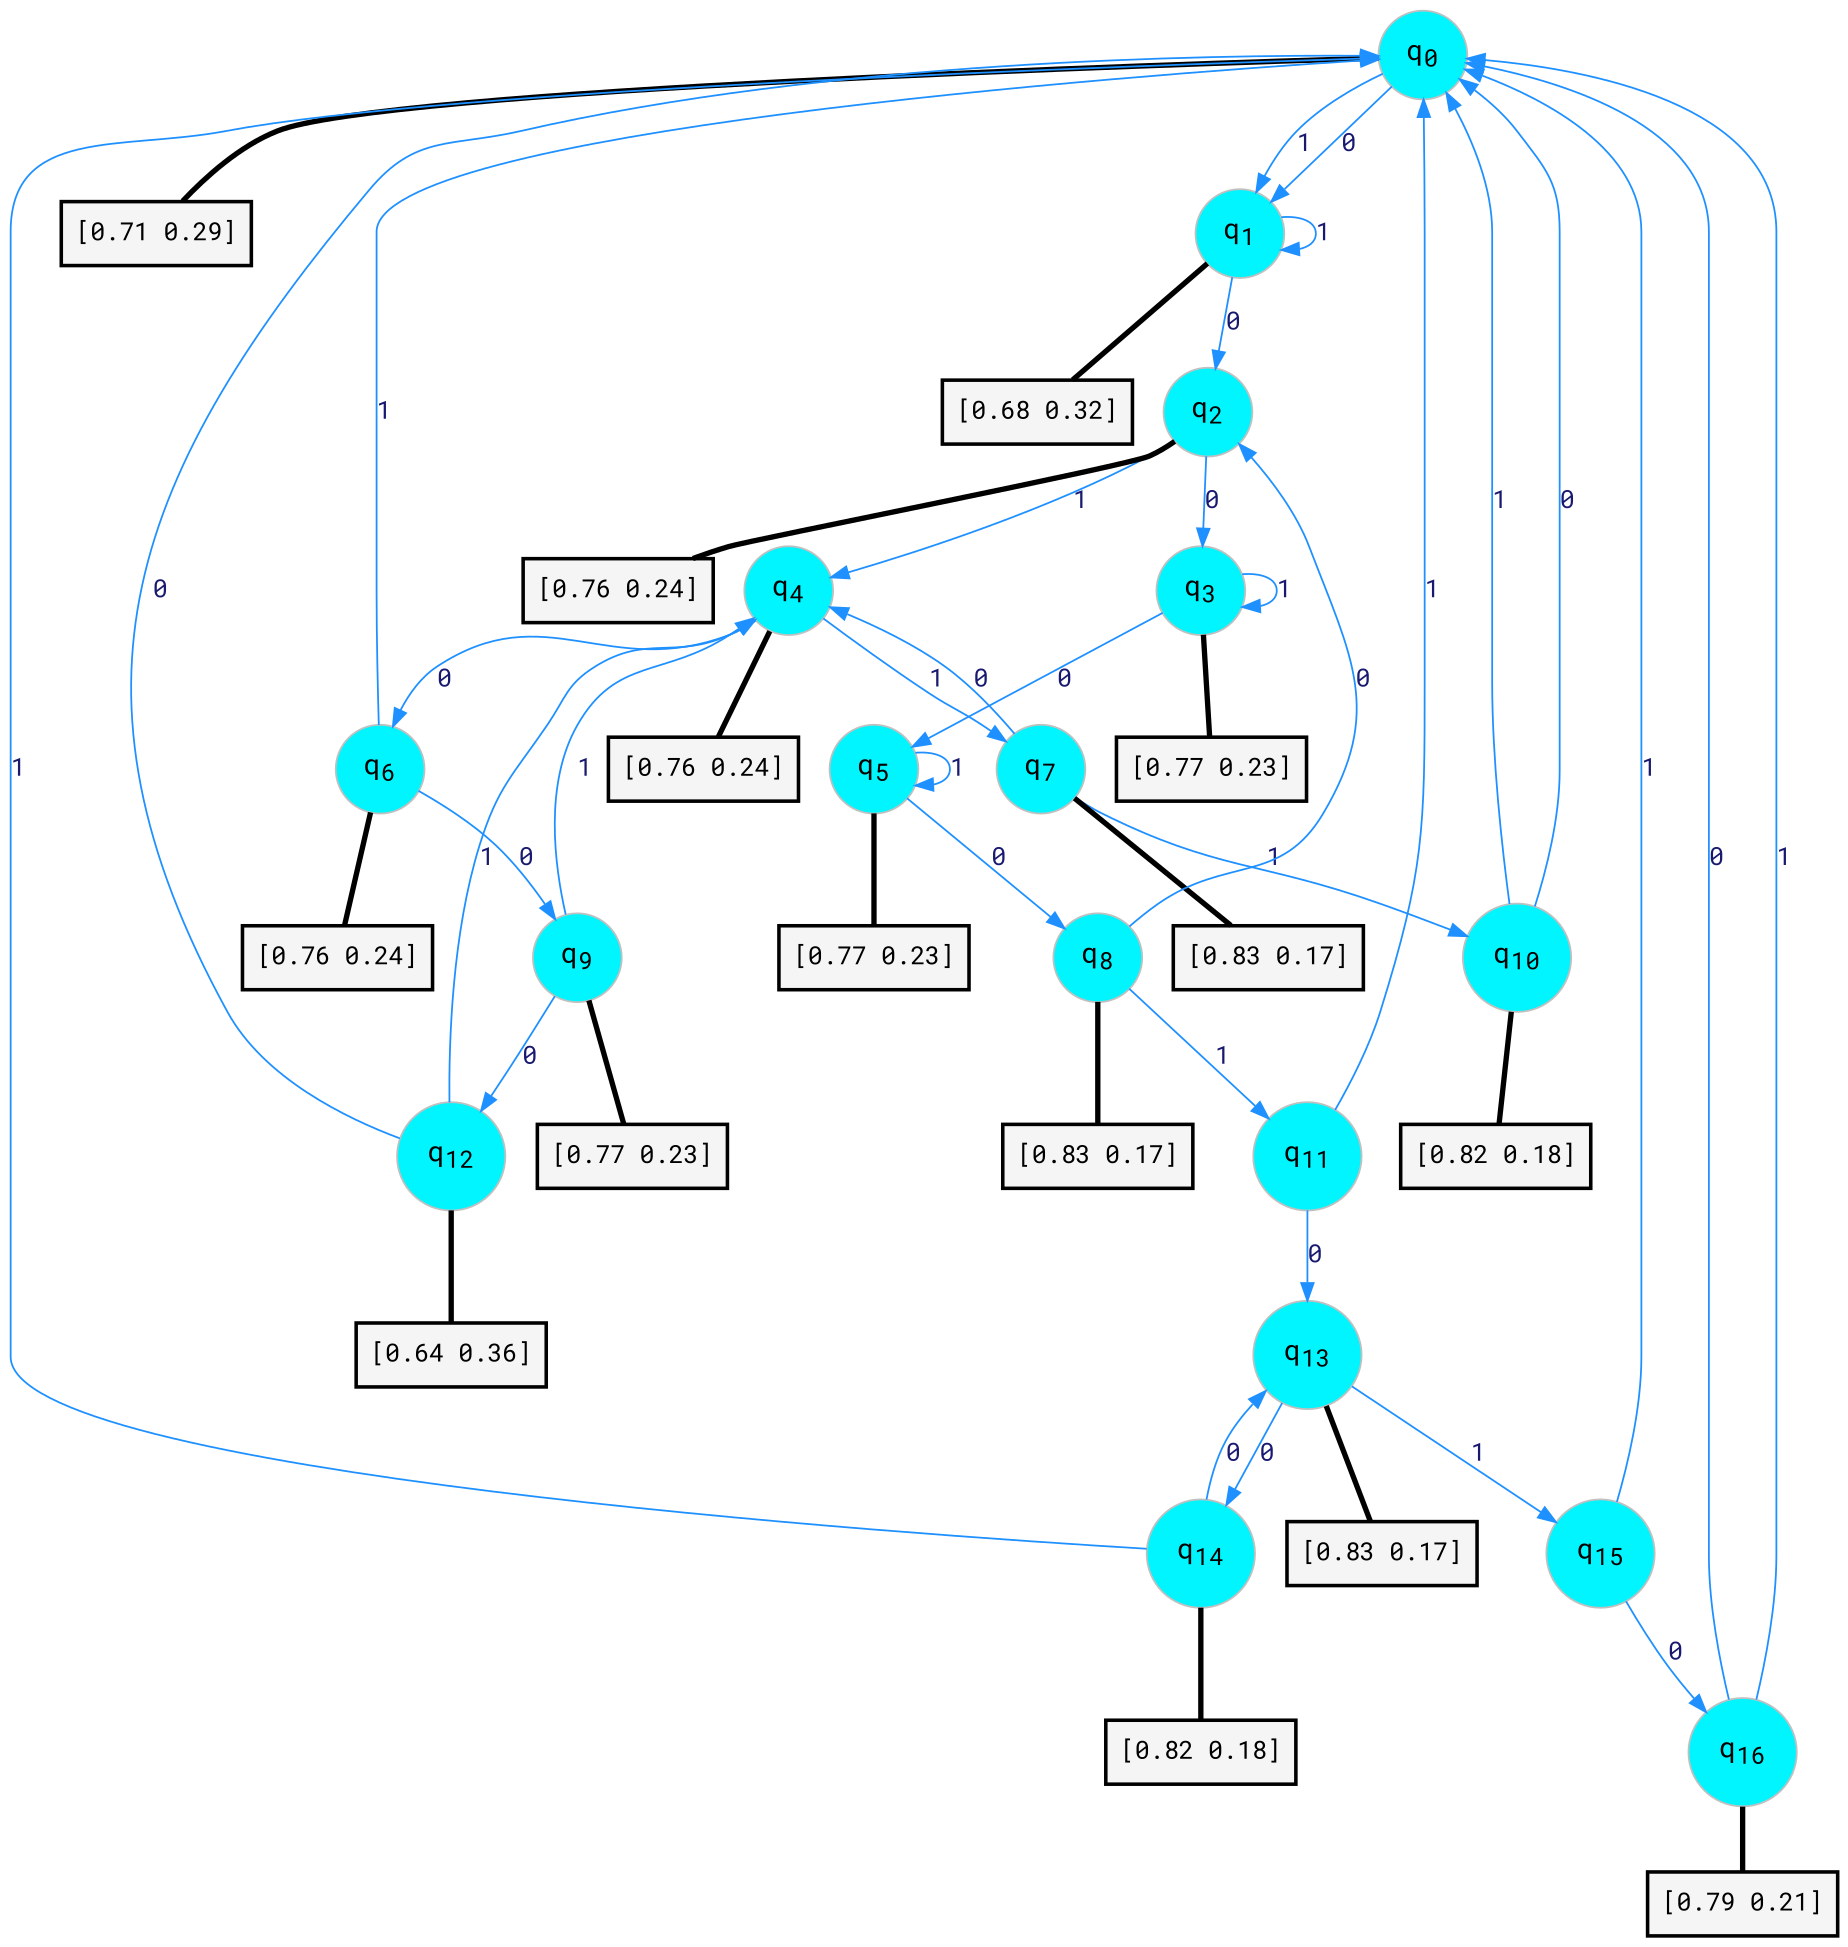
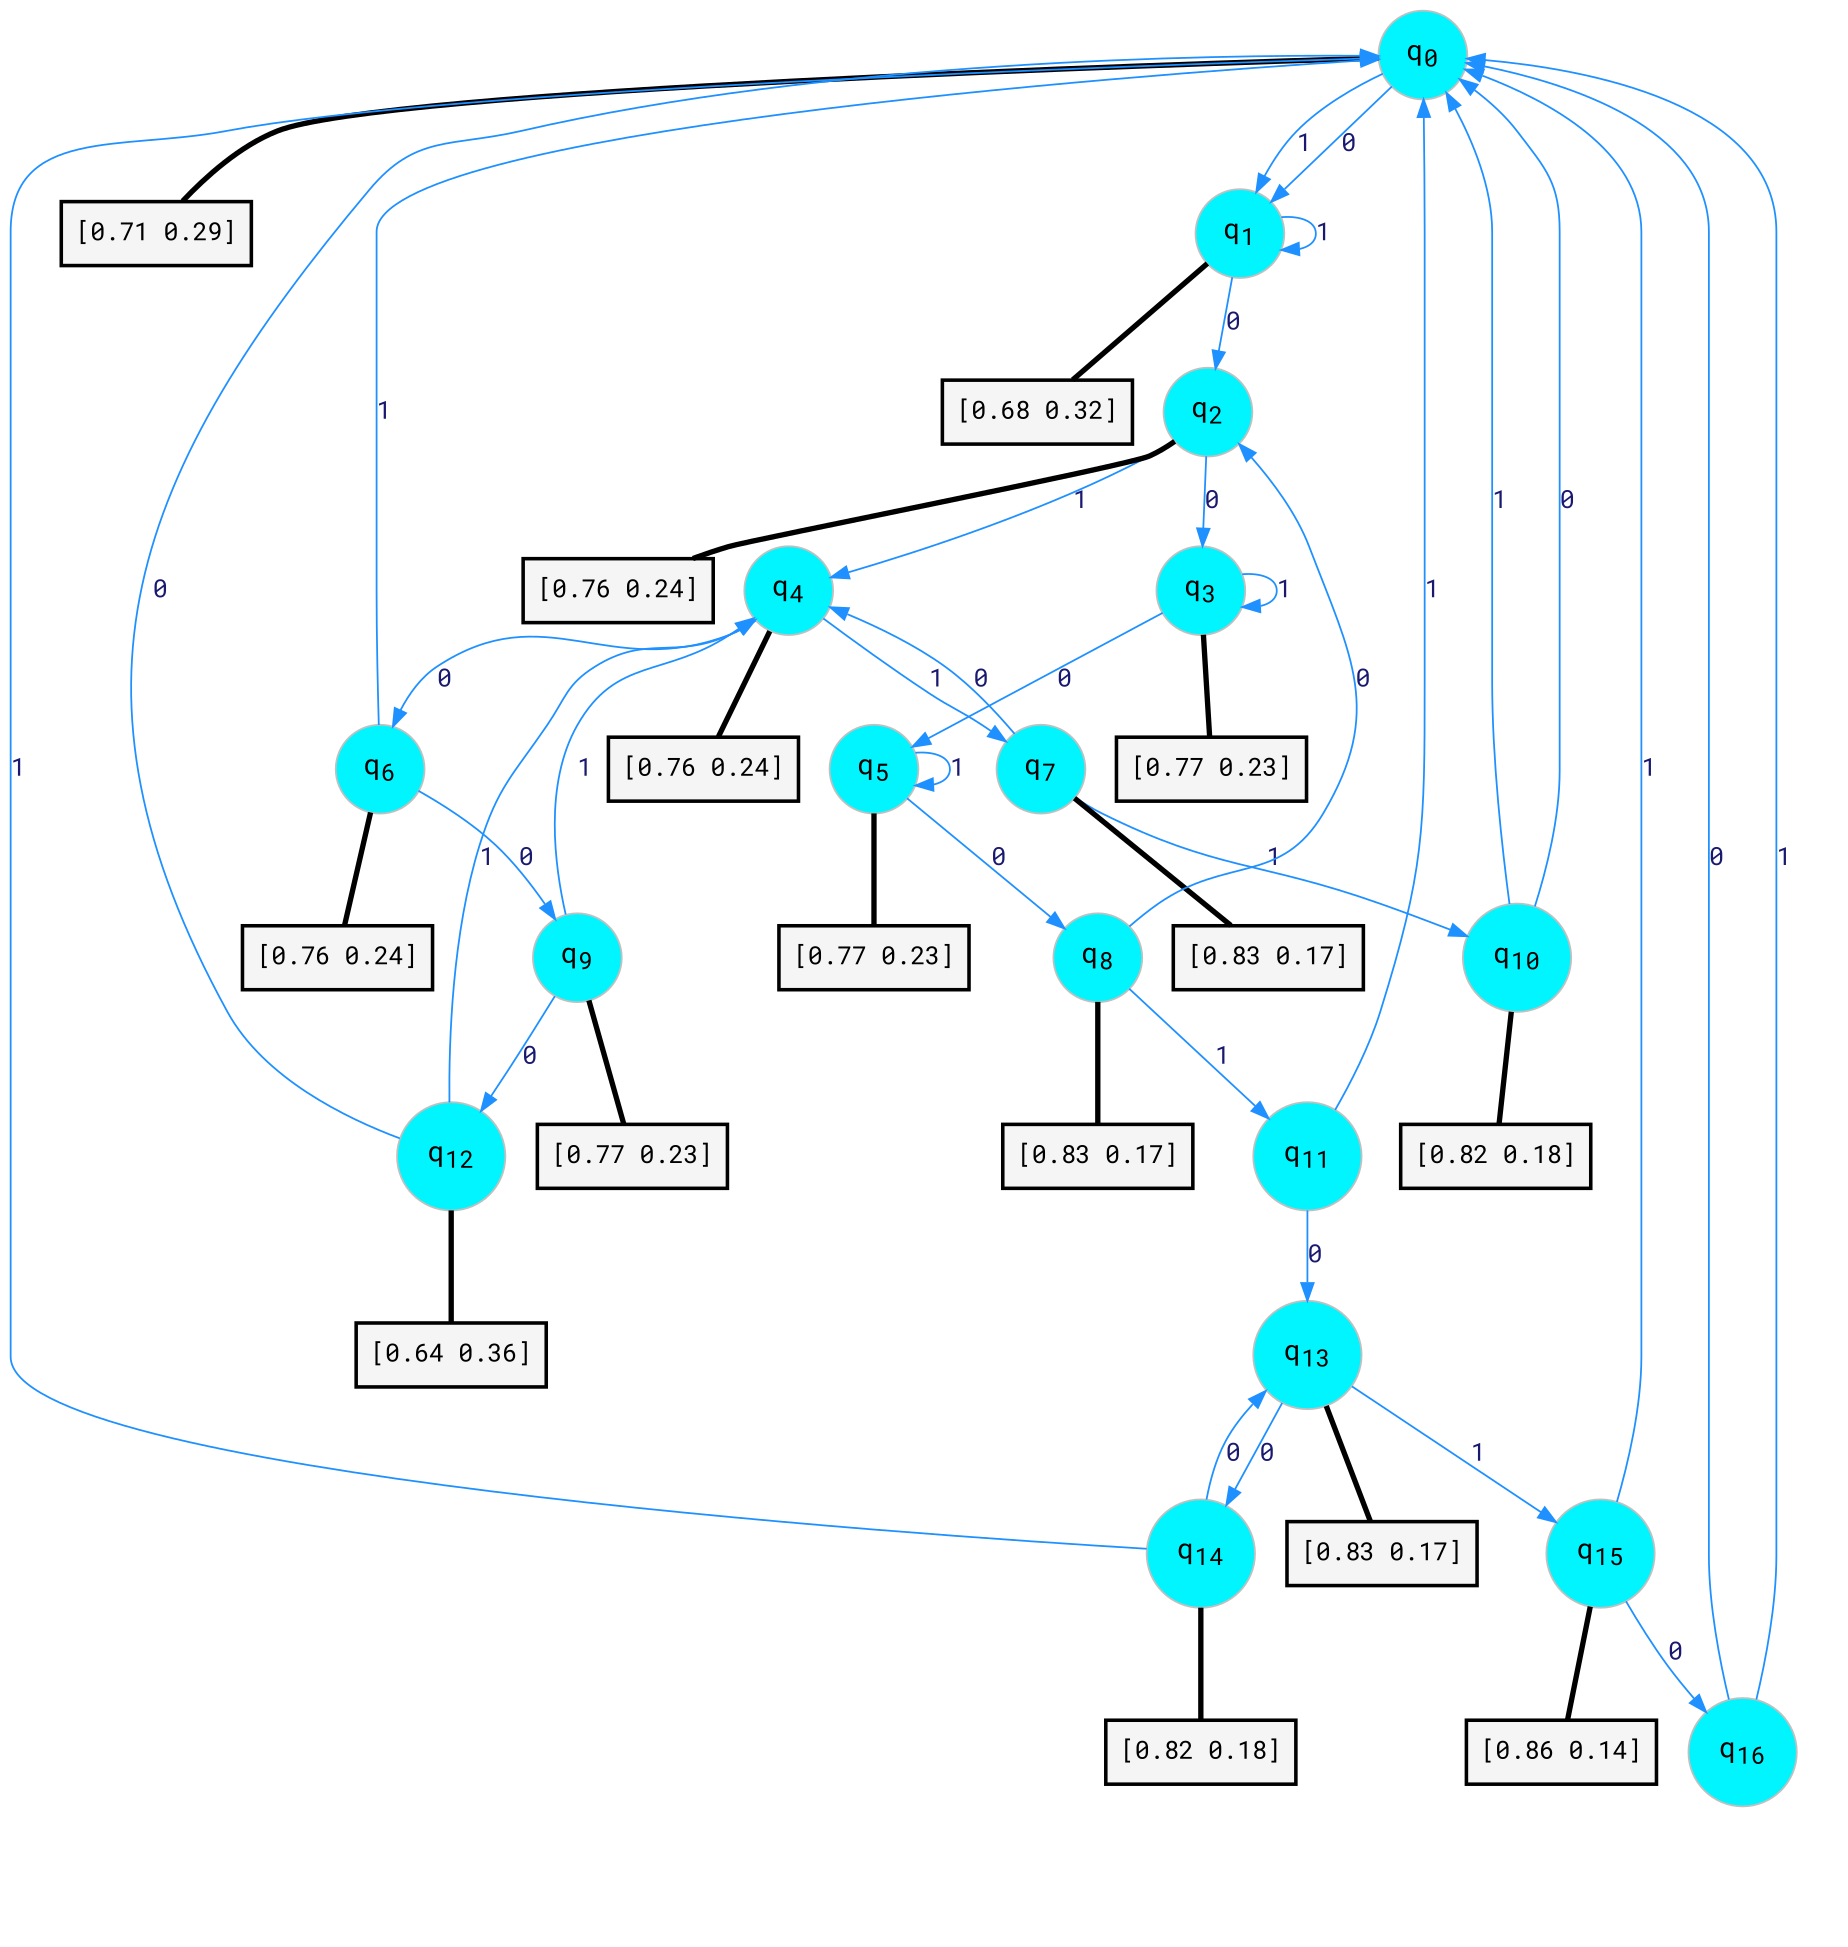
node "[0.86 0.14]": added
node "[0.79 0.21]": removed
